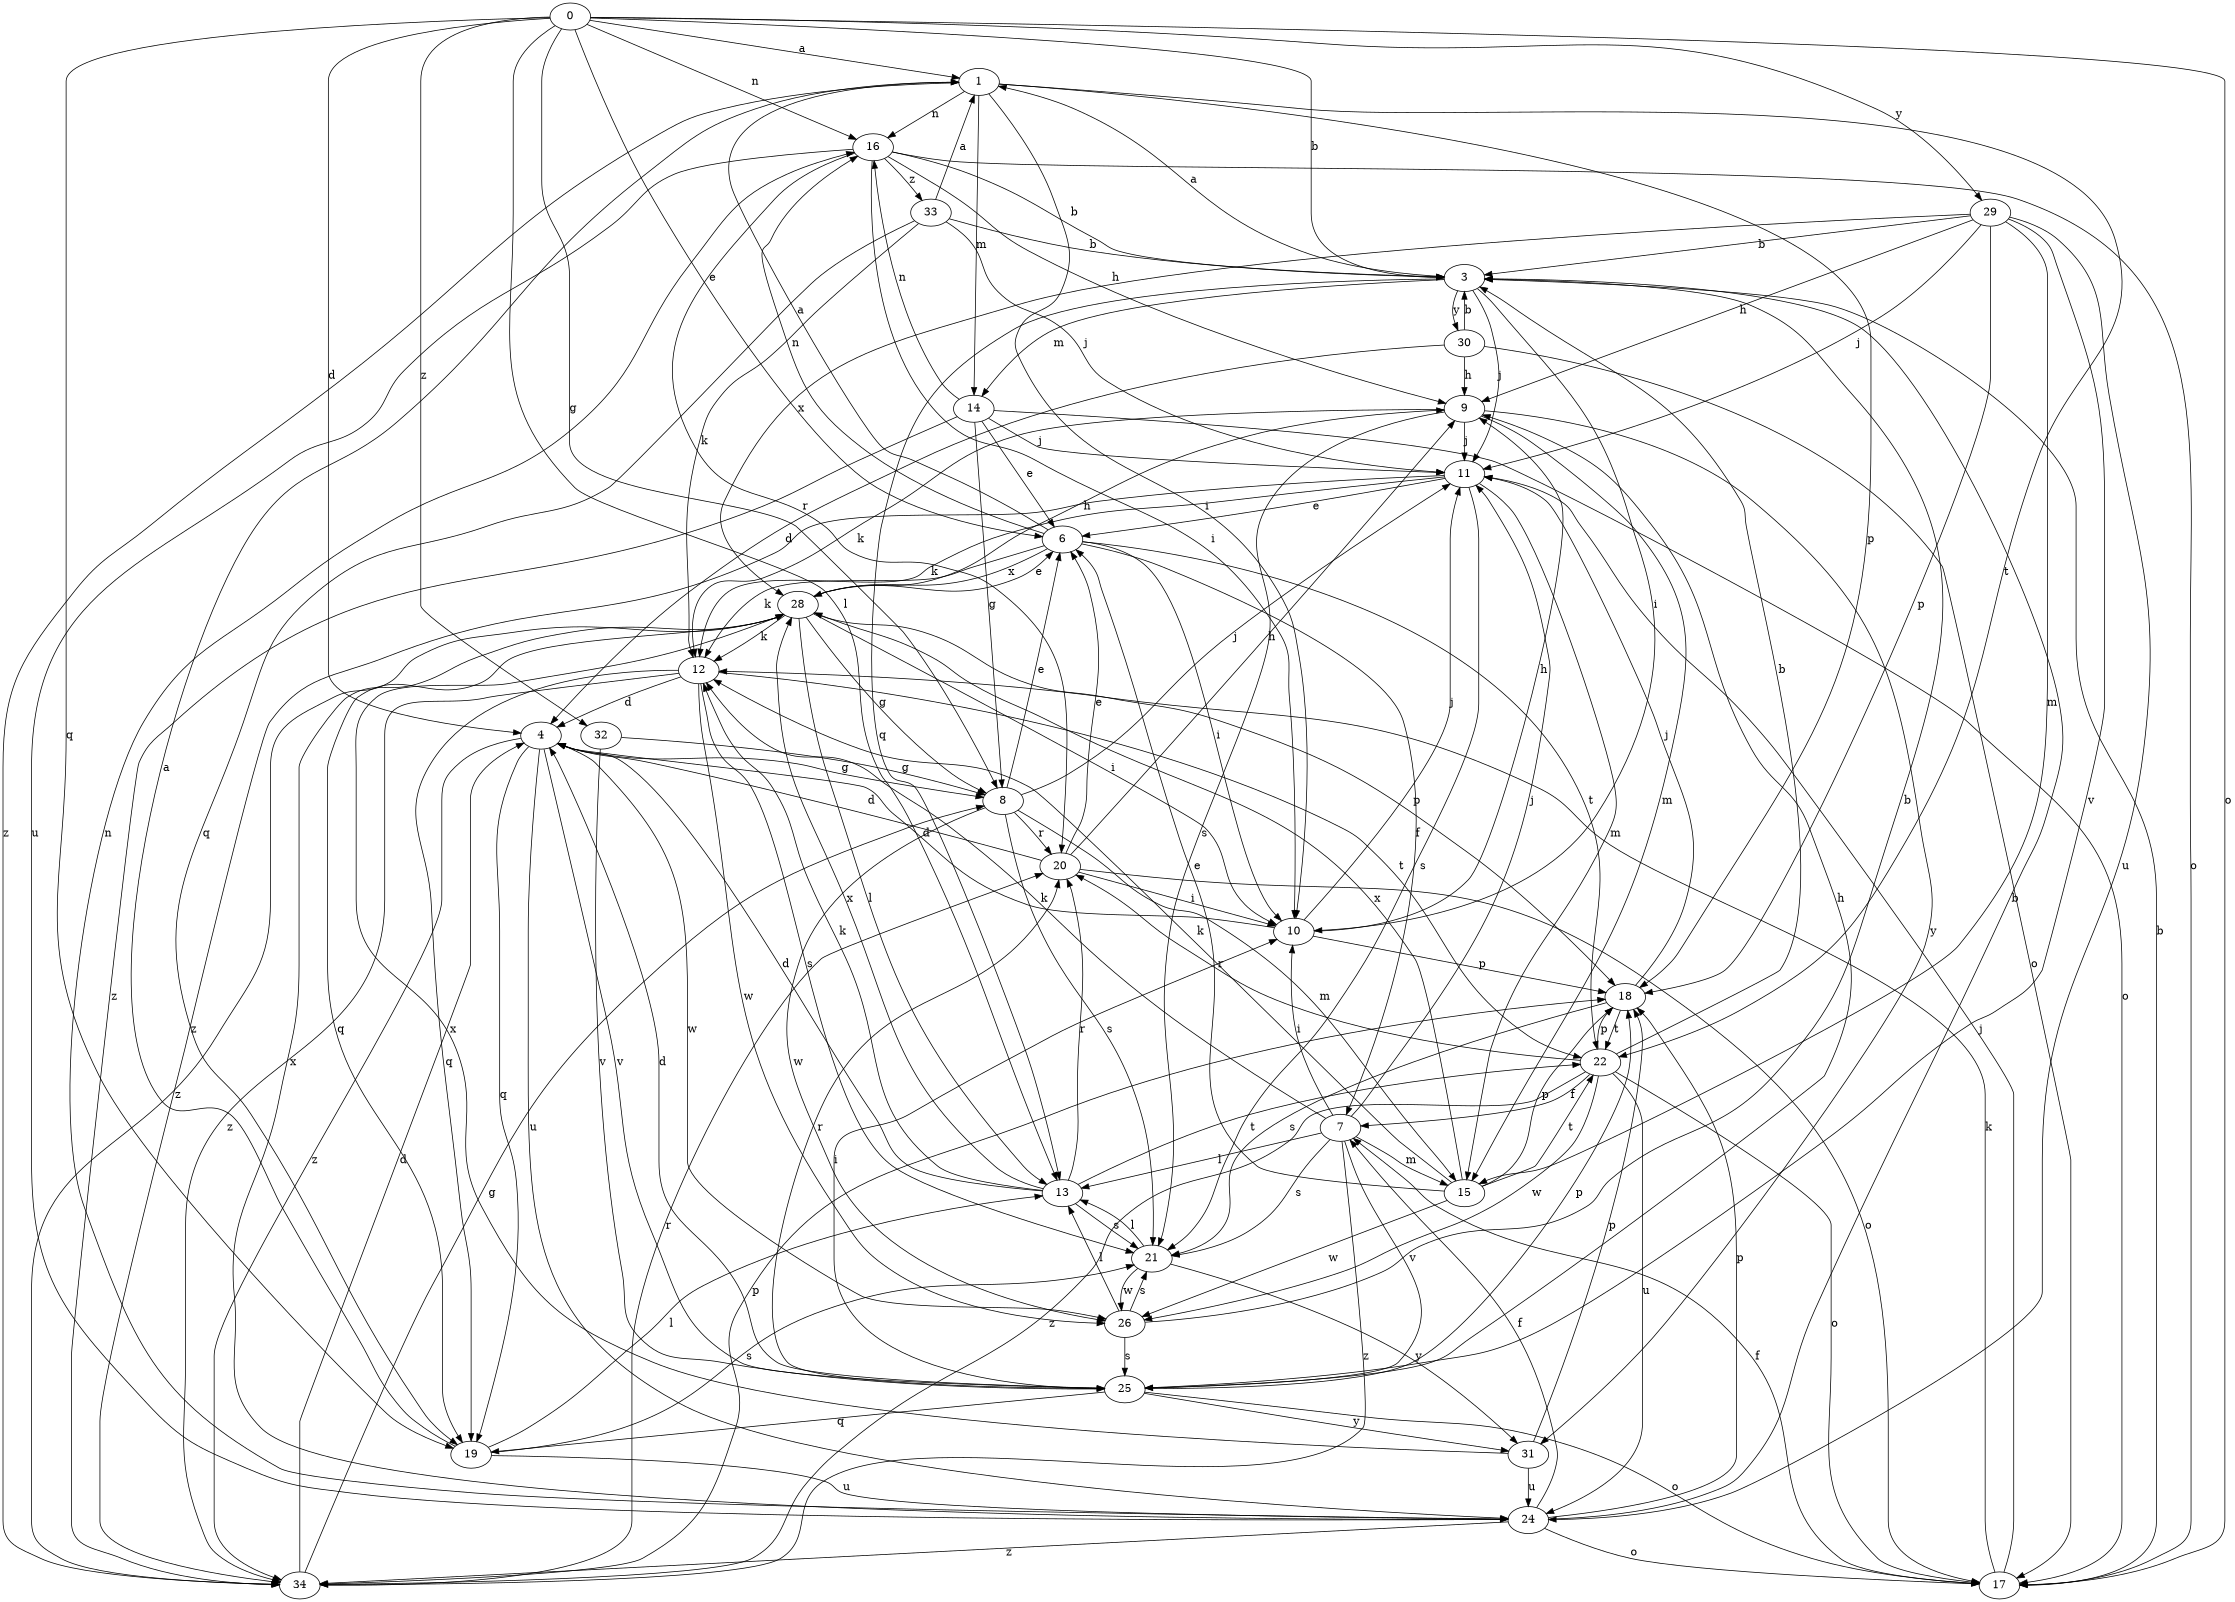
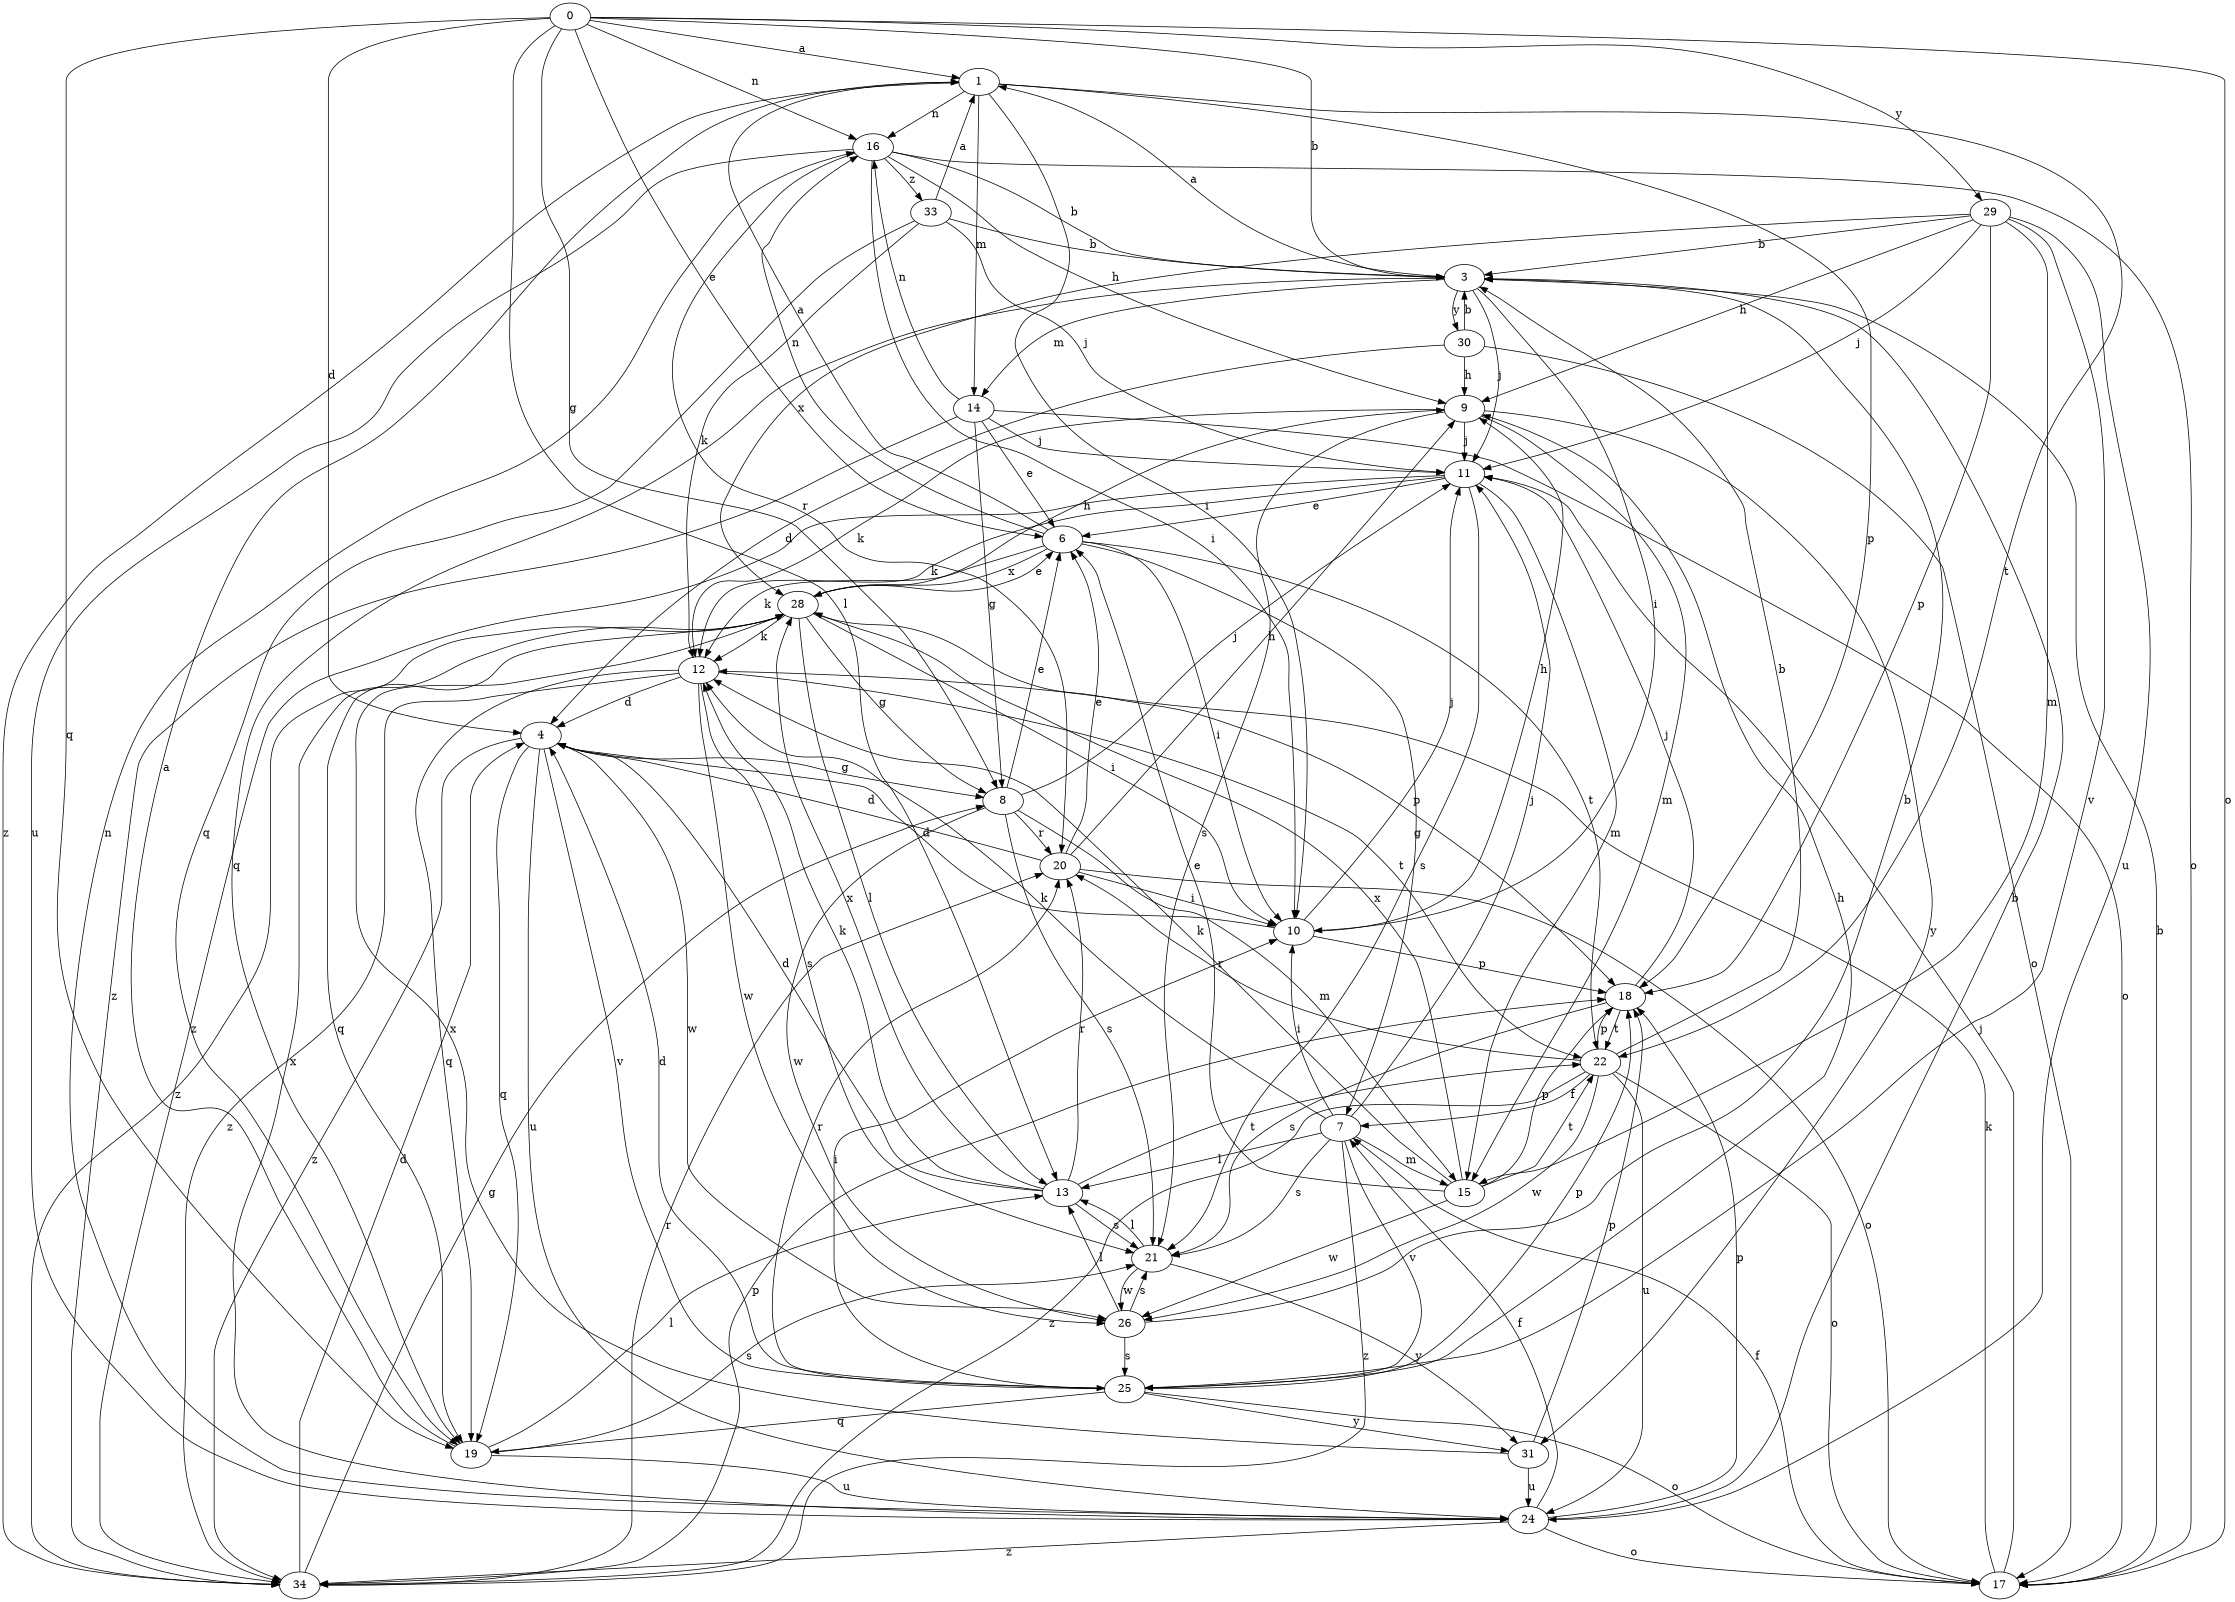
edge "3" -> "13": now "3" -> "19"
node "32": removed
edge "6" -> "7": label "f" -> "g"
